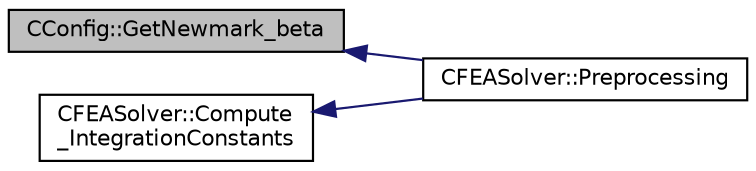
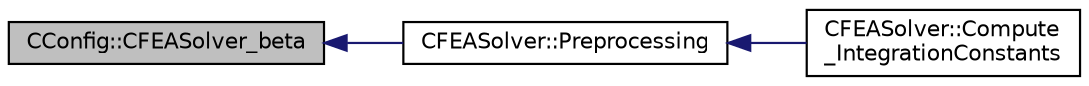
node "CConfig::GetNewmark_beta": label "CConfig::GetNewmark_beta" -> "CConfig::CFEASolver_beta"
edge "CFEASolver::Preprocessing" -> "CFEASolver::Compute _IntegrationConstants": reversed
